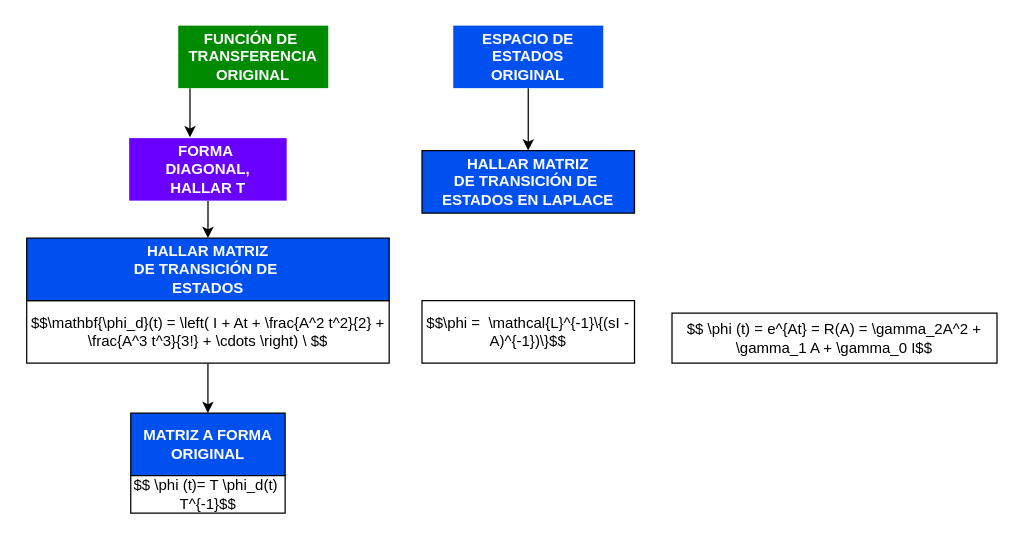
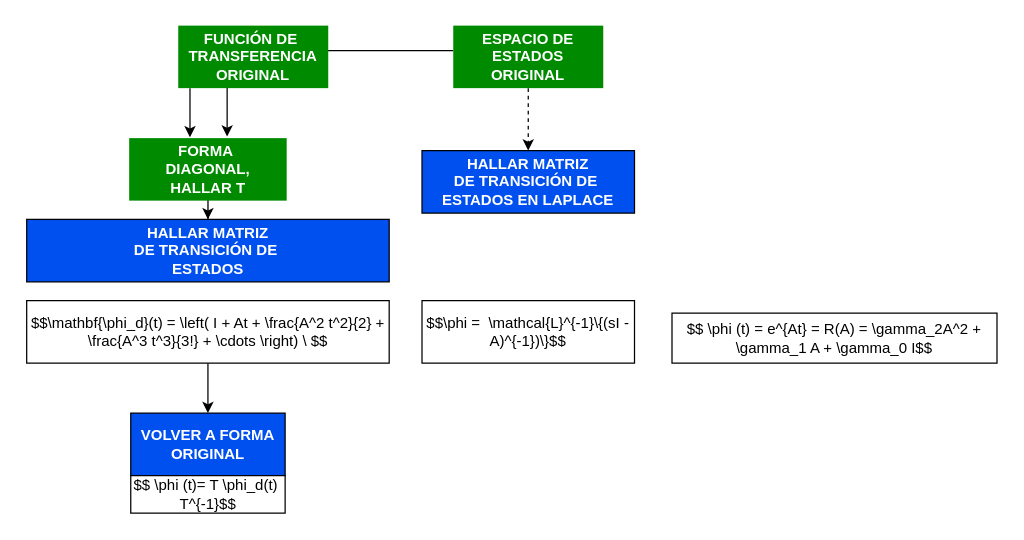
edge "ESPACIO DE ESTADOS ORIGINAL" -> "FORMA DIAGONAL, HALLAR T": added
node "ESPACIO DE ESTADOS ORIGINAL": fillcolor #0050ef -> #008a00
edge "ESPACIO DE ESTADOS ORIGINAL" -> "HALLAR MATRIZ DE TRANSICIÓN DE ESTADOS EN LAPLACE": style solid -> dashed
node "FORMA DIAGONAL, HALLAR T": fillcolor #6a00ff -> #008a00
node "HALLAR MATRIZ DE TRANSICIÓN DE ESTADOS": moved (208, 269) -> (208, 251)
node "MATRIZ A FORMA ORIGINAL": label "MATRIZ A FORMA ORIGINAL" -> "VOLVER A FORMA ORIGINAL"
